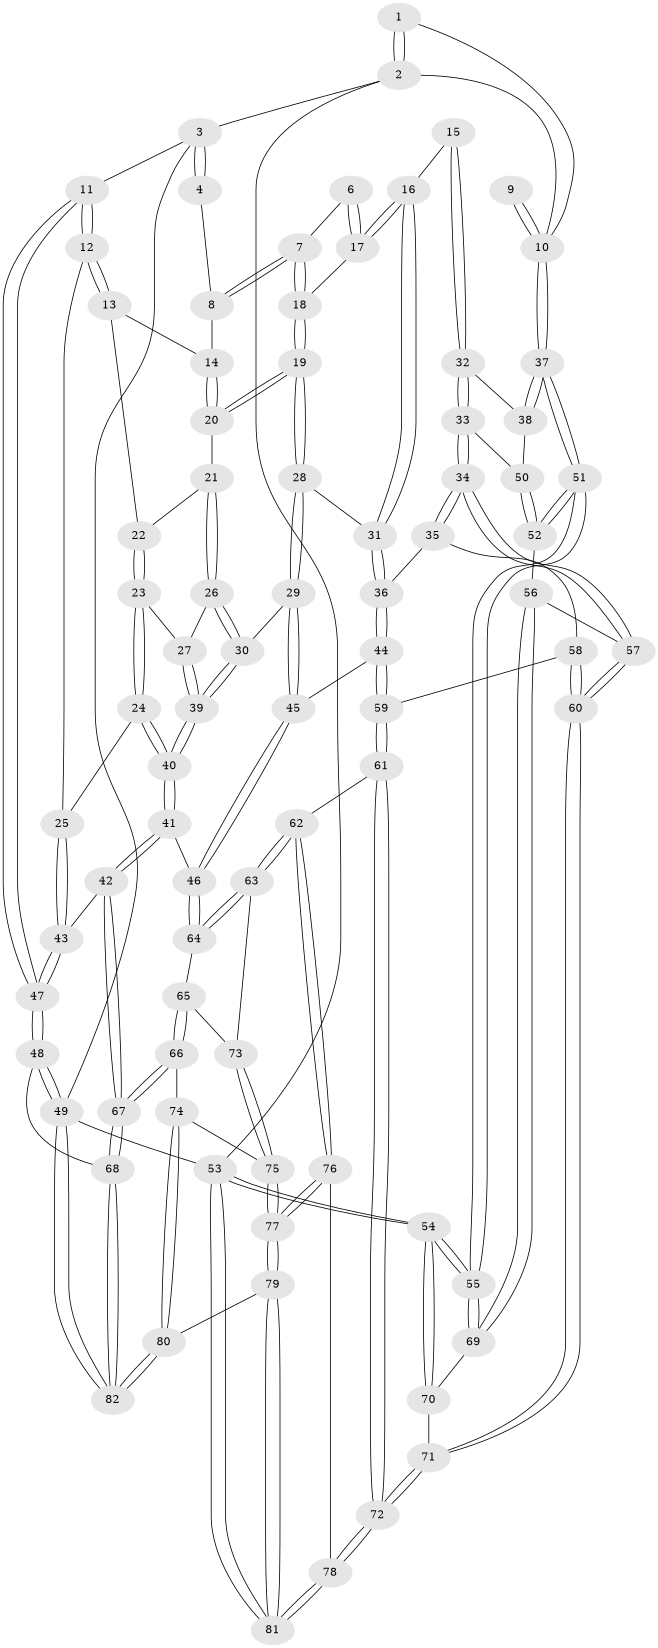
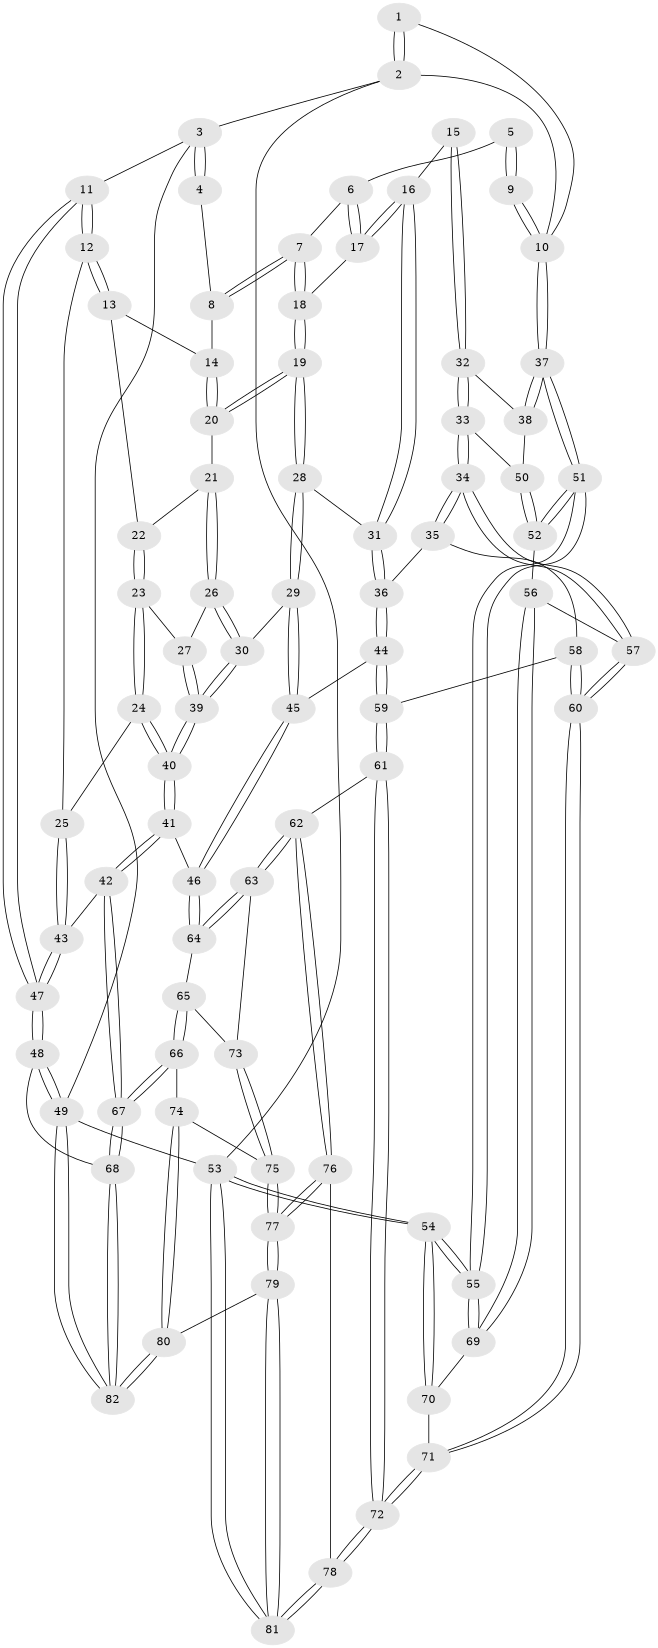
node "5": added
